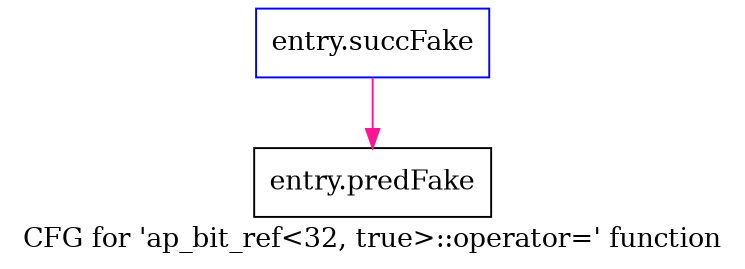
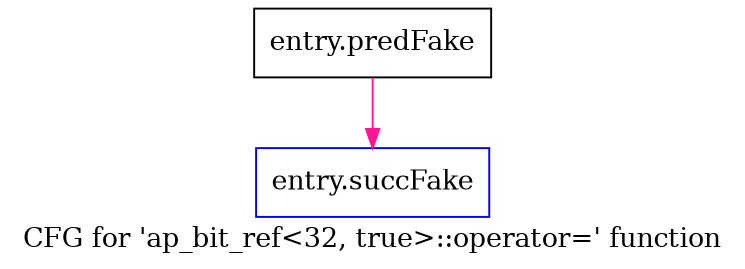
edge "entry.succFake" -> "entry.predFake": reversed
